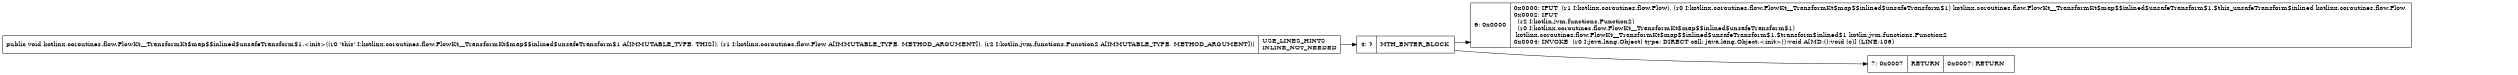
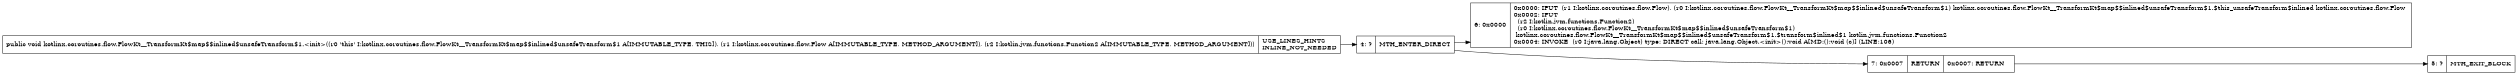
node "4: ?": text "MTH_ENTER_BLOCK" -> "MTH_ENTER_DIRECT"
node "5: ?": added
